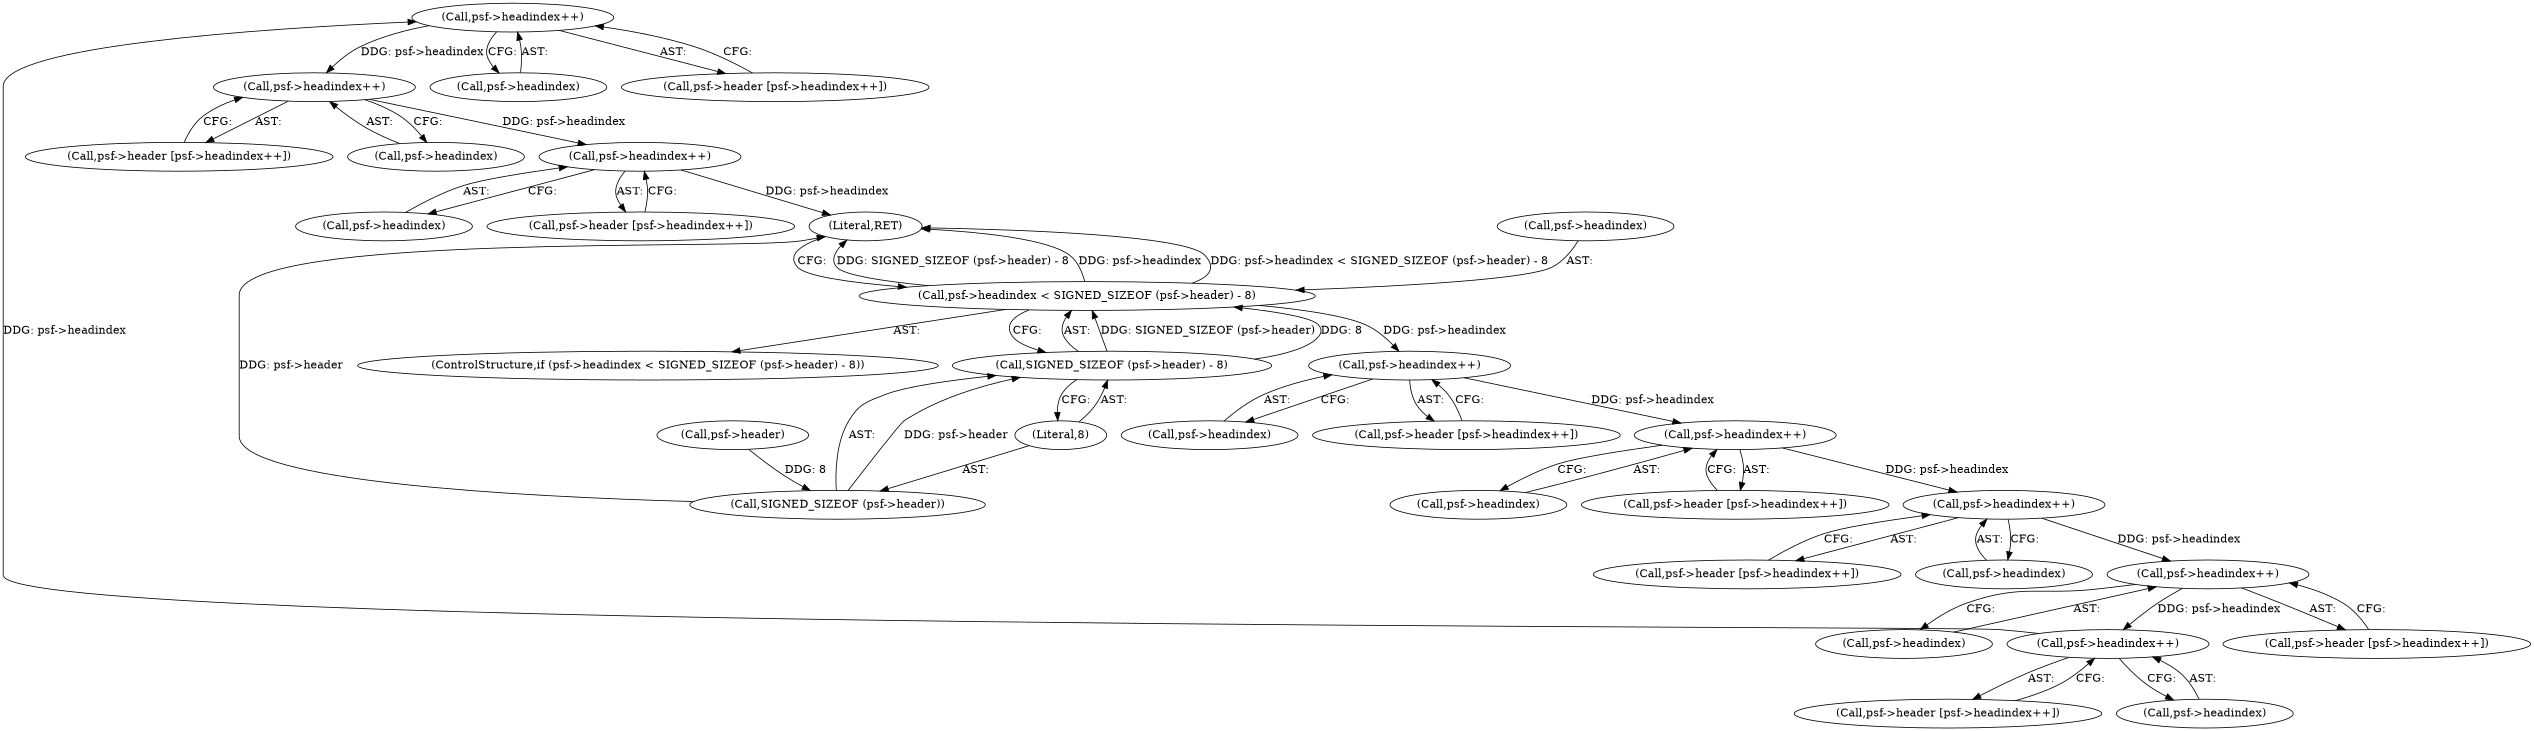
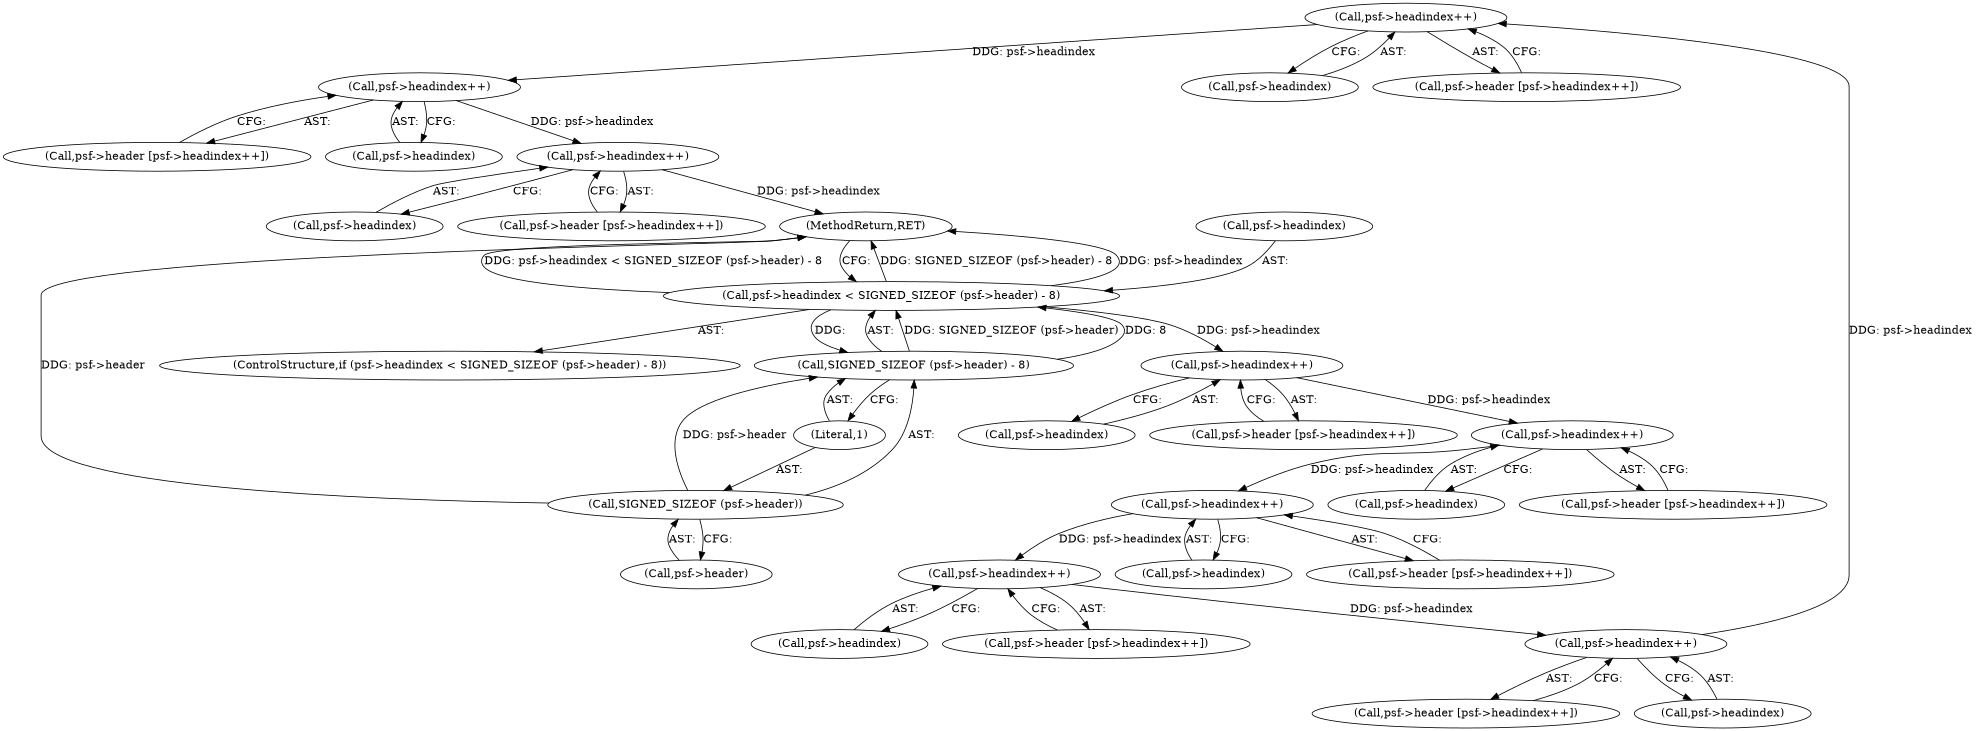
node "(Literal,RET)": label "(Literal,RET)" -> "(MethodReturn,RET)"
edge "(Call,psf->headindex < SIGNED_SIZEOF (psf->header) - 8)" -> "(Call,SIGNED_SIZEOF (psf->header) - 8)": label "CFG: " -> "DDG: "
node "(Literal,8)": label "(Literal,8)" -> "(Literal,1)"
edge "(Call,psf->header)" -> "(Call,SIGNED_SIZEOF (psf->header))": label "DDG: 8" -> "AST: "
edge "(Call,SIGNED_SIZEOF (psf->header))" -> "(Call,psf->header)": added, label "CFG:"
